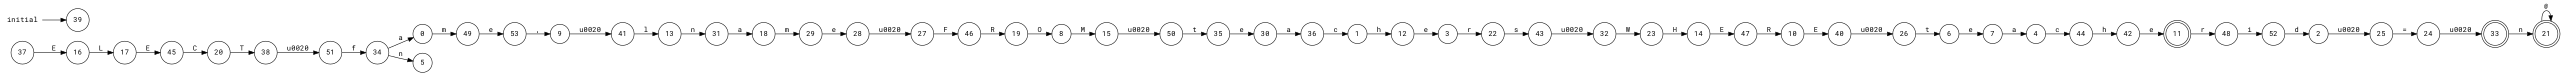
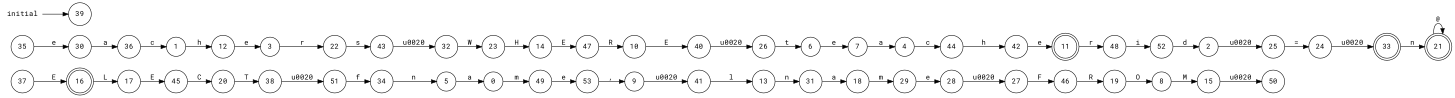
edge "50" -> "35": removed, label "t"
edge "34" -> "0": now "5" -> "0"
node "16": shape circle -> doublecircle
